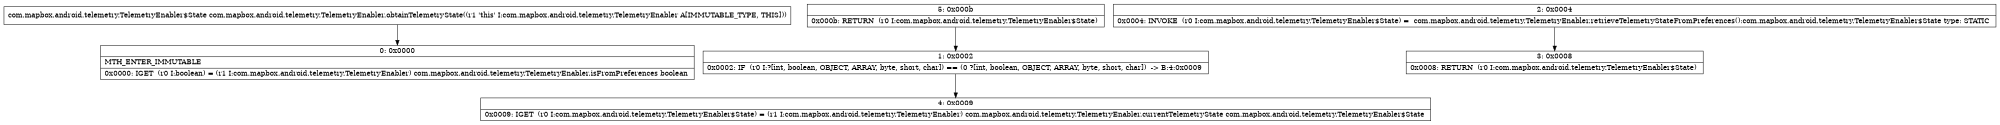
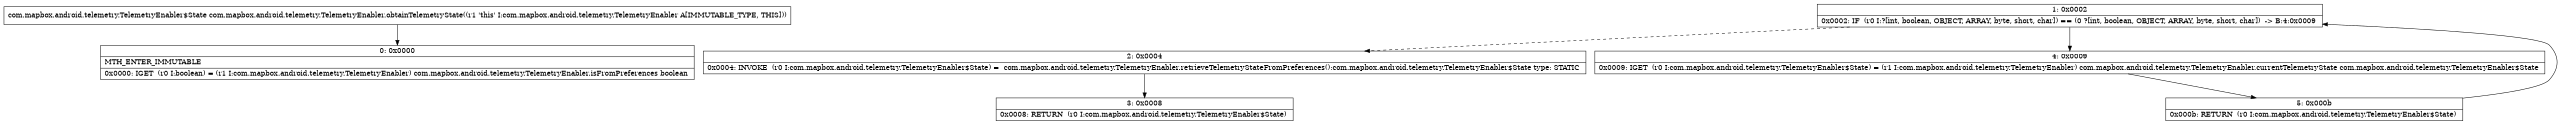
edge "1: 0x0002" -> "2: 0x0004": added
edge "4: 0x0009" -> "5: 0x000b": added
